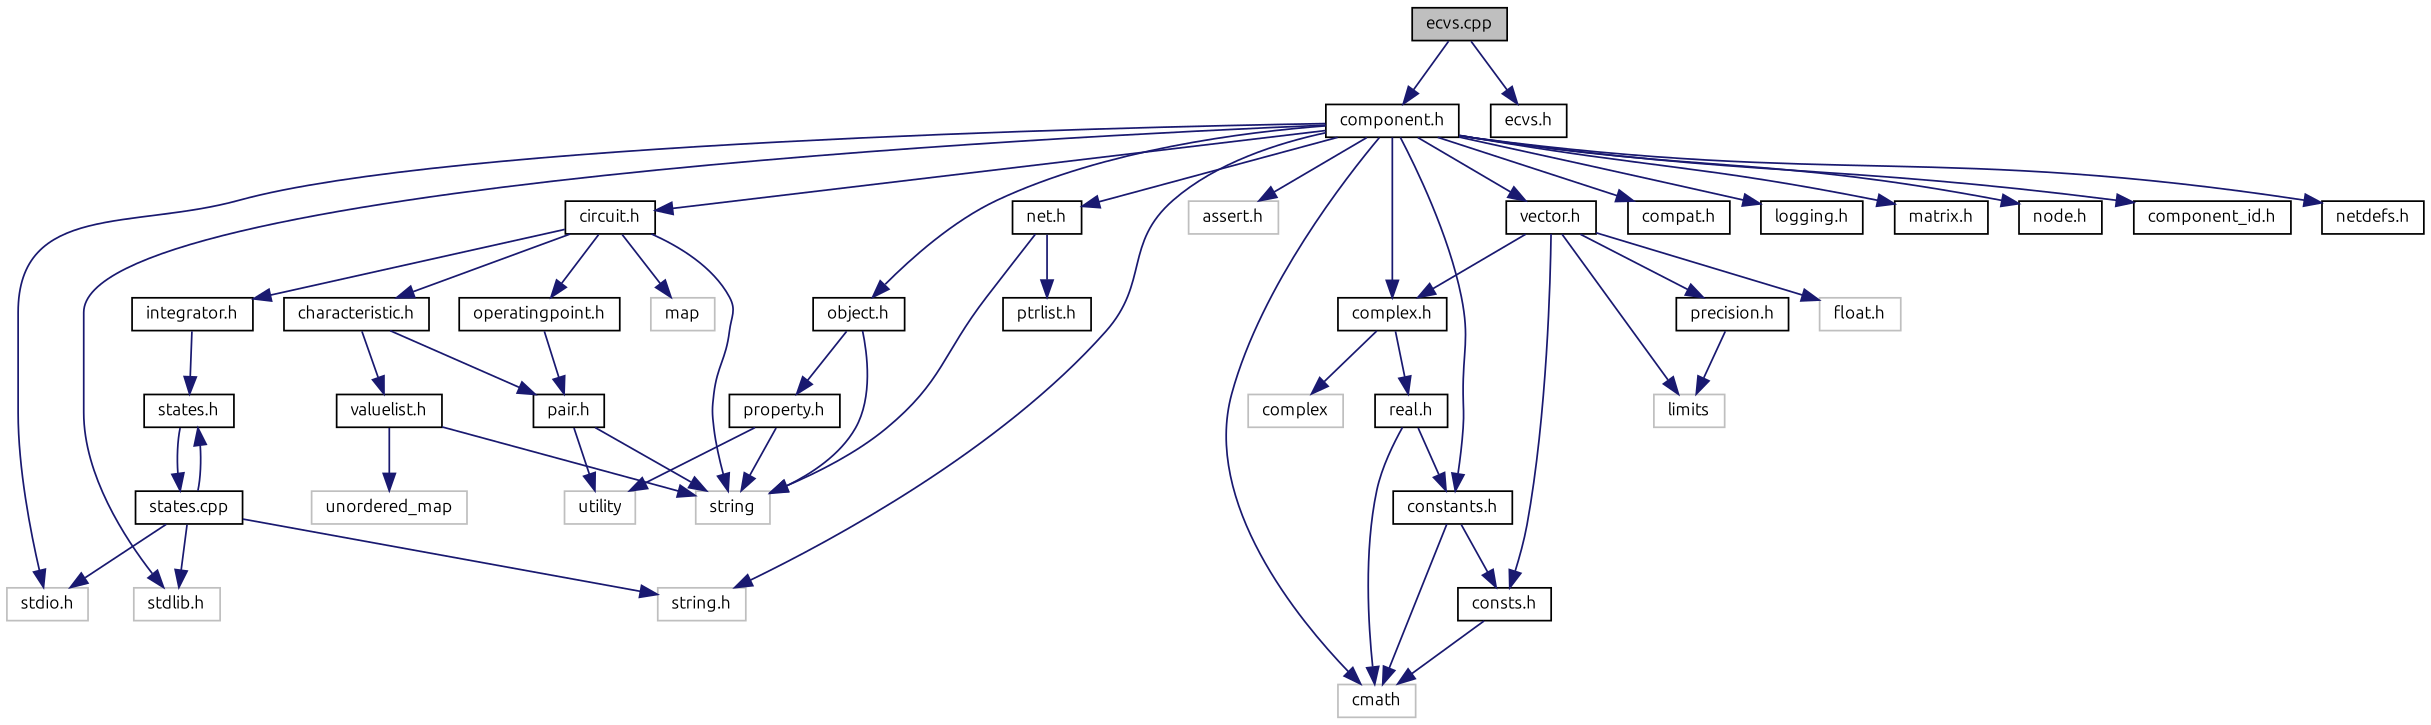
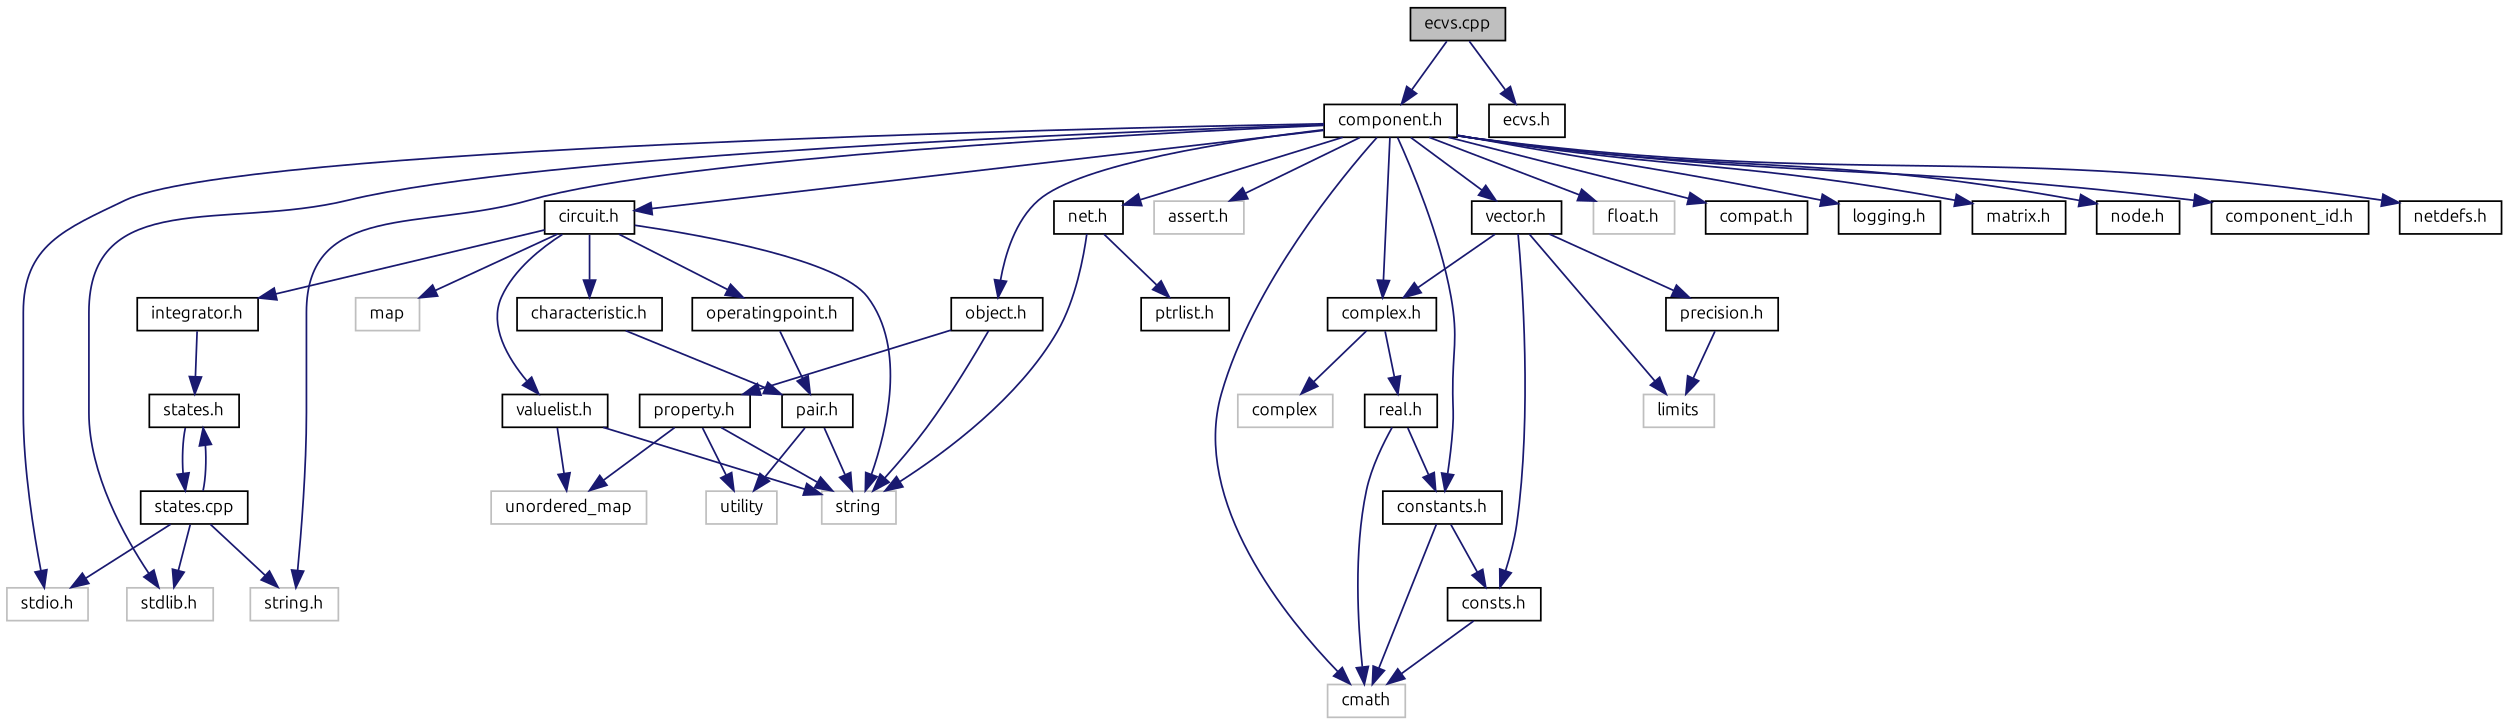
edge "vector.h" -> "float.h": now "component.h" -> "float.h"
edge "characteristic.h" -> "valuelist.h": now "circuit.h" -> "valuelist.h"
edge "property.h" -> "unordered_map": added
